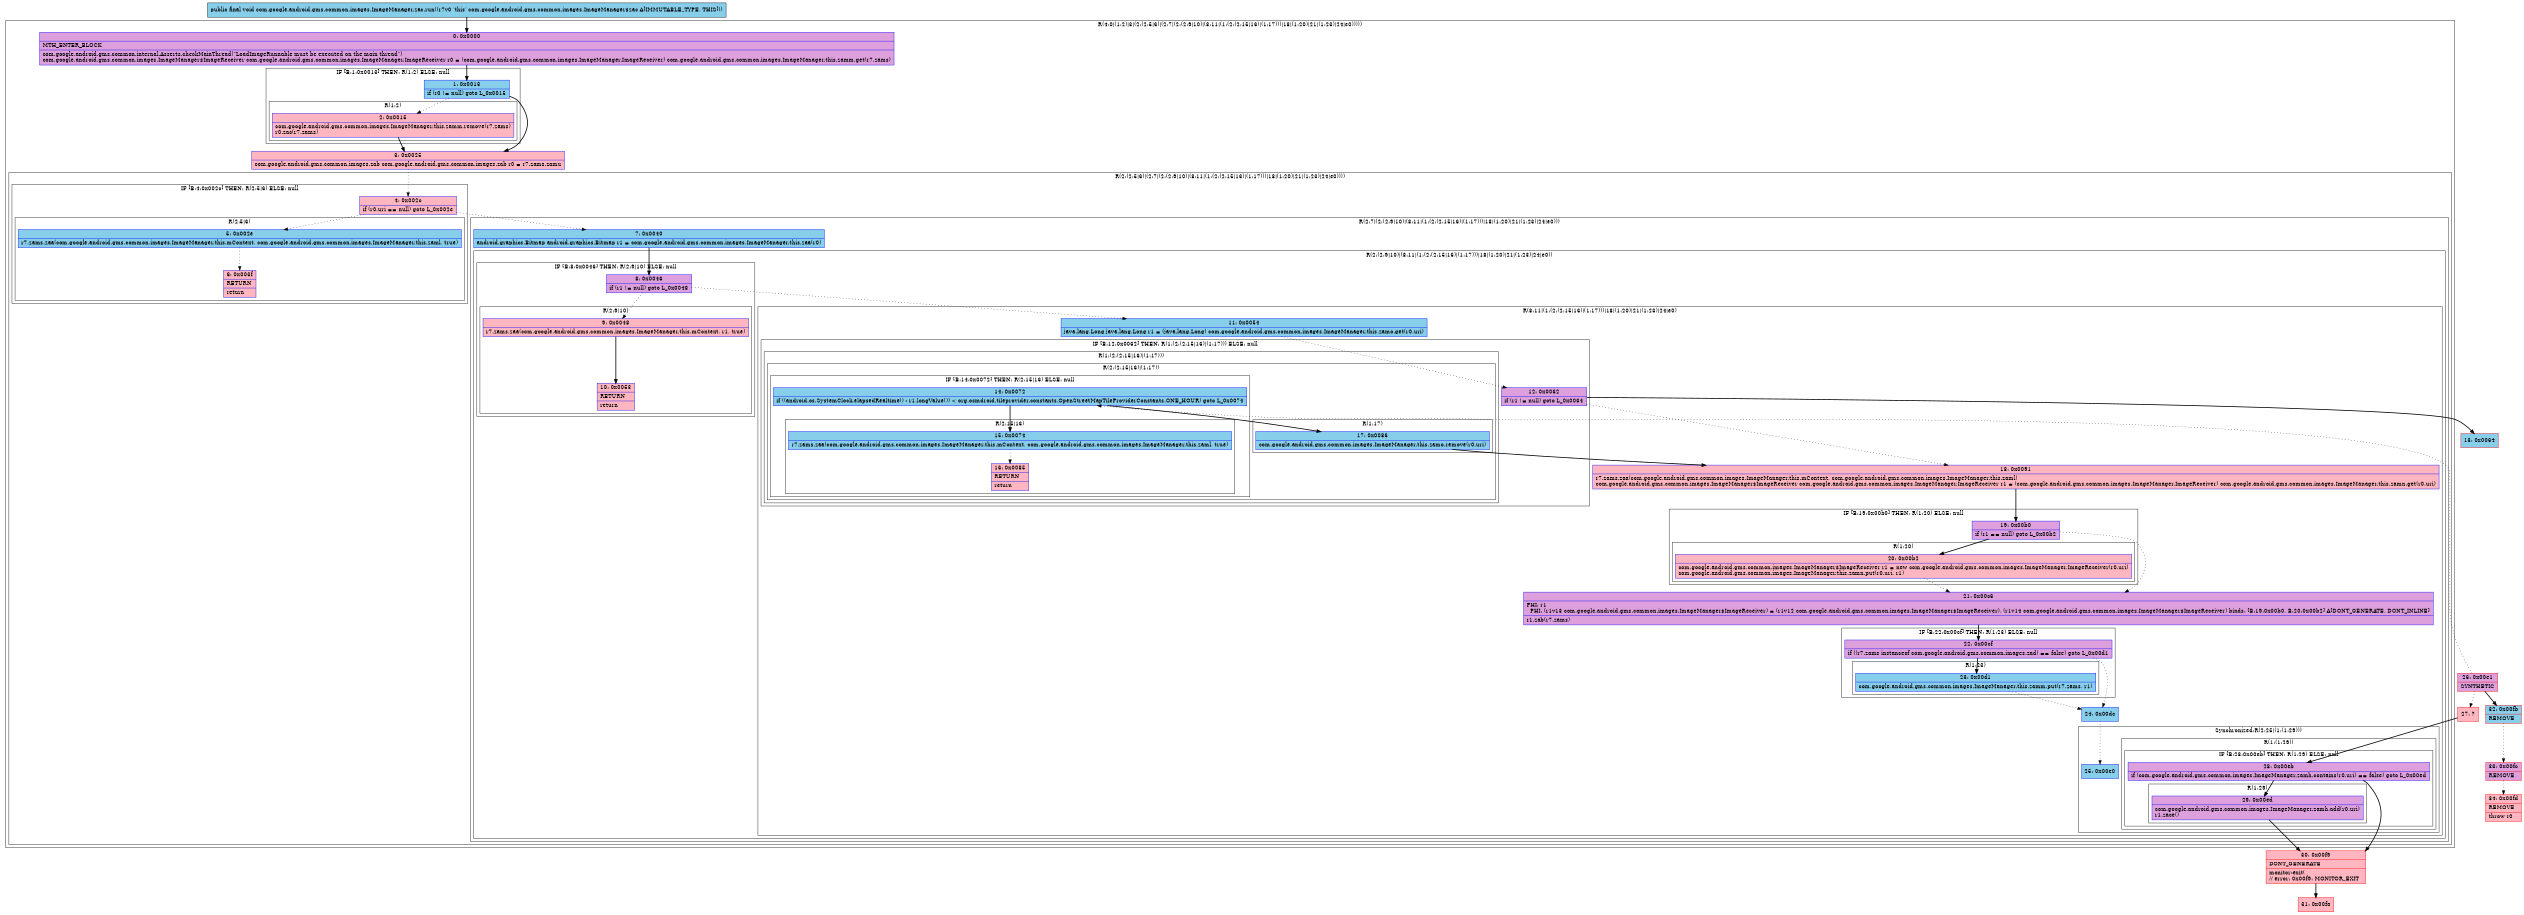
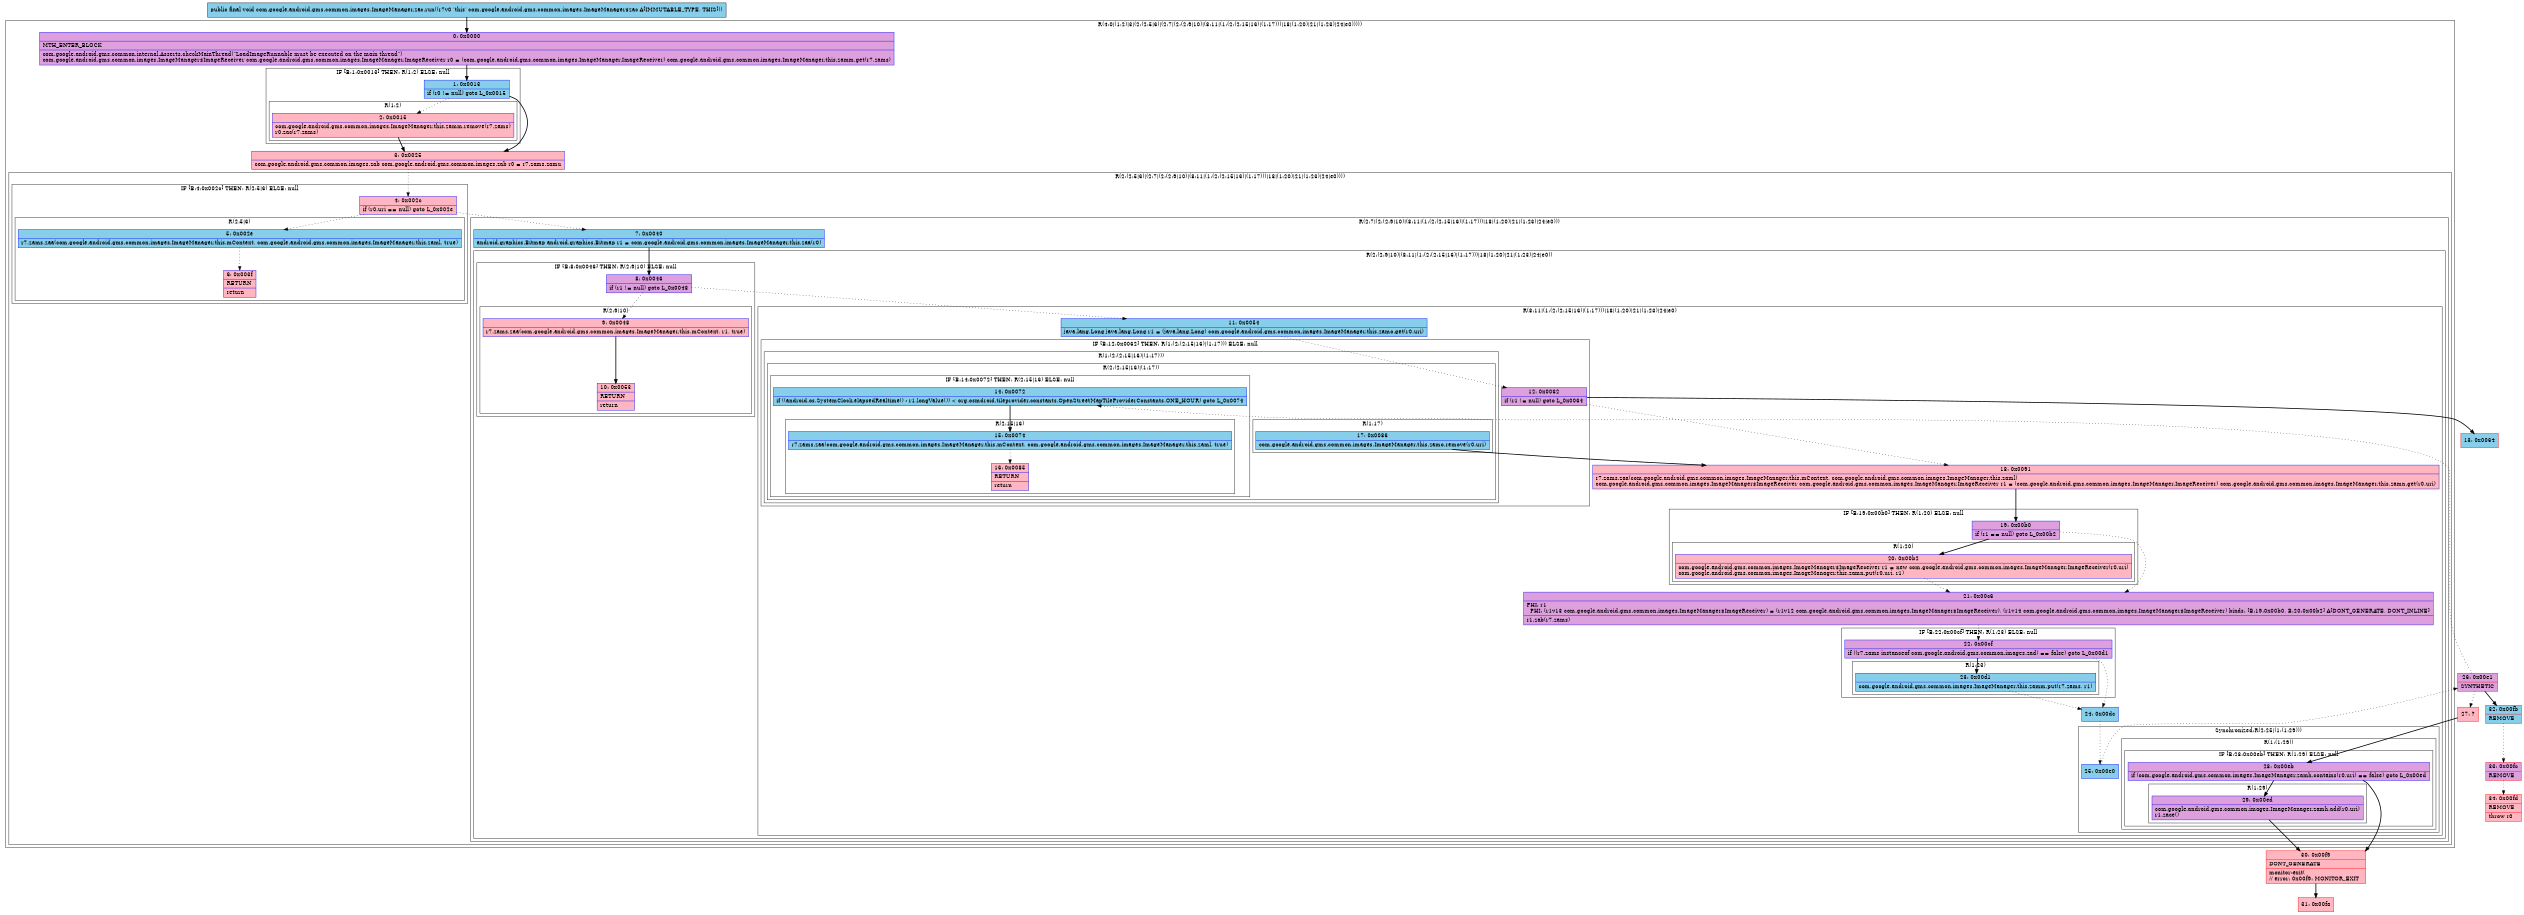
edge "14: 0x0072" -> "17: 0x0086": removed
edge "21: 0x00c6" -> "22: 0x00cf": style bold -> dotted
edge "25: 0x00e0" -> "26: 0x00e1": added
